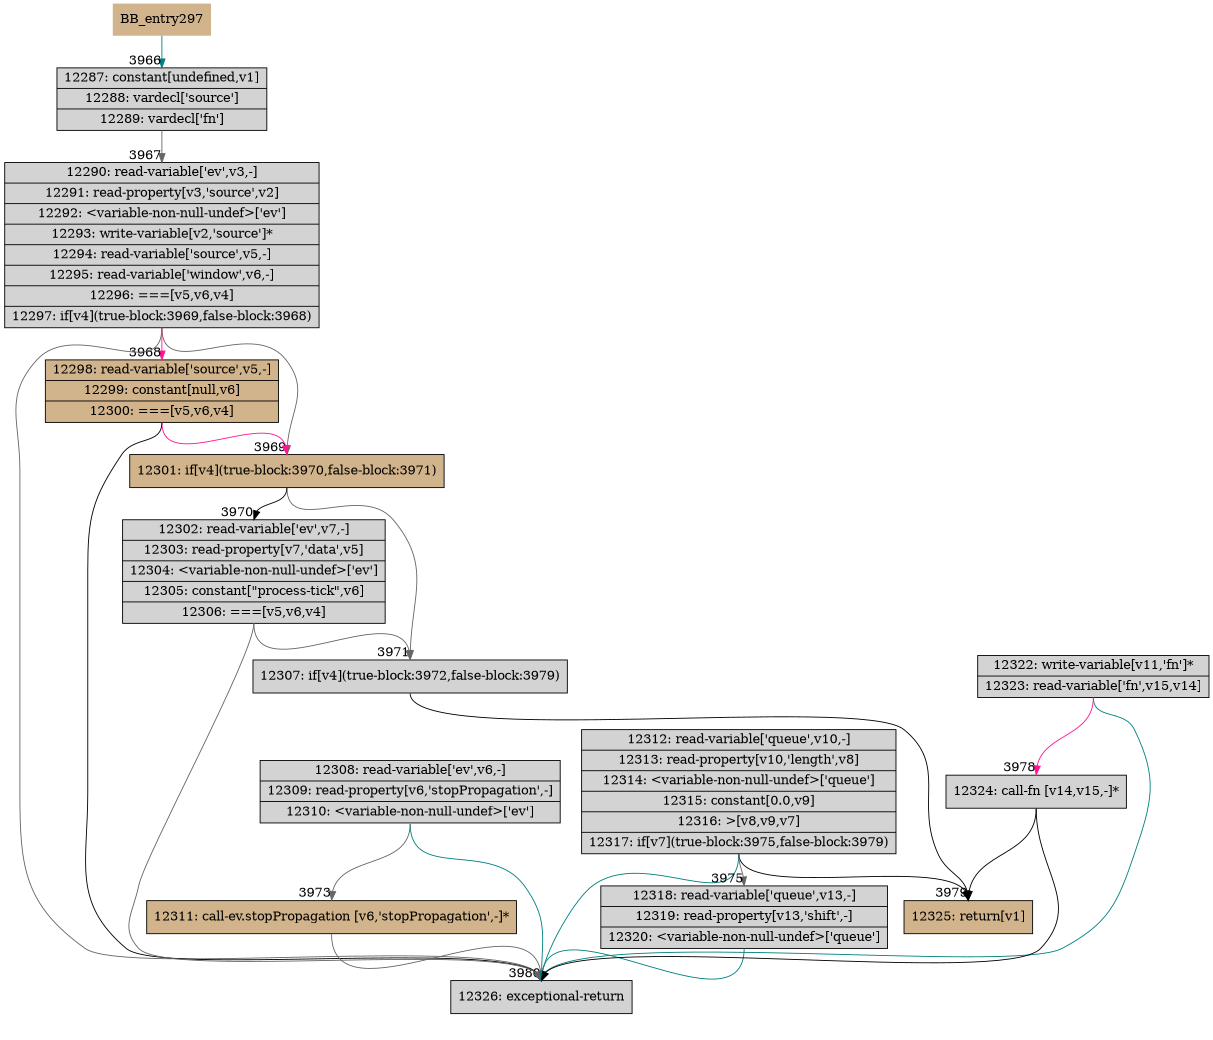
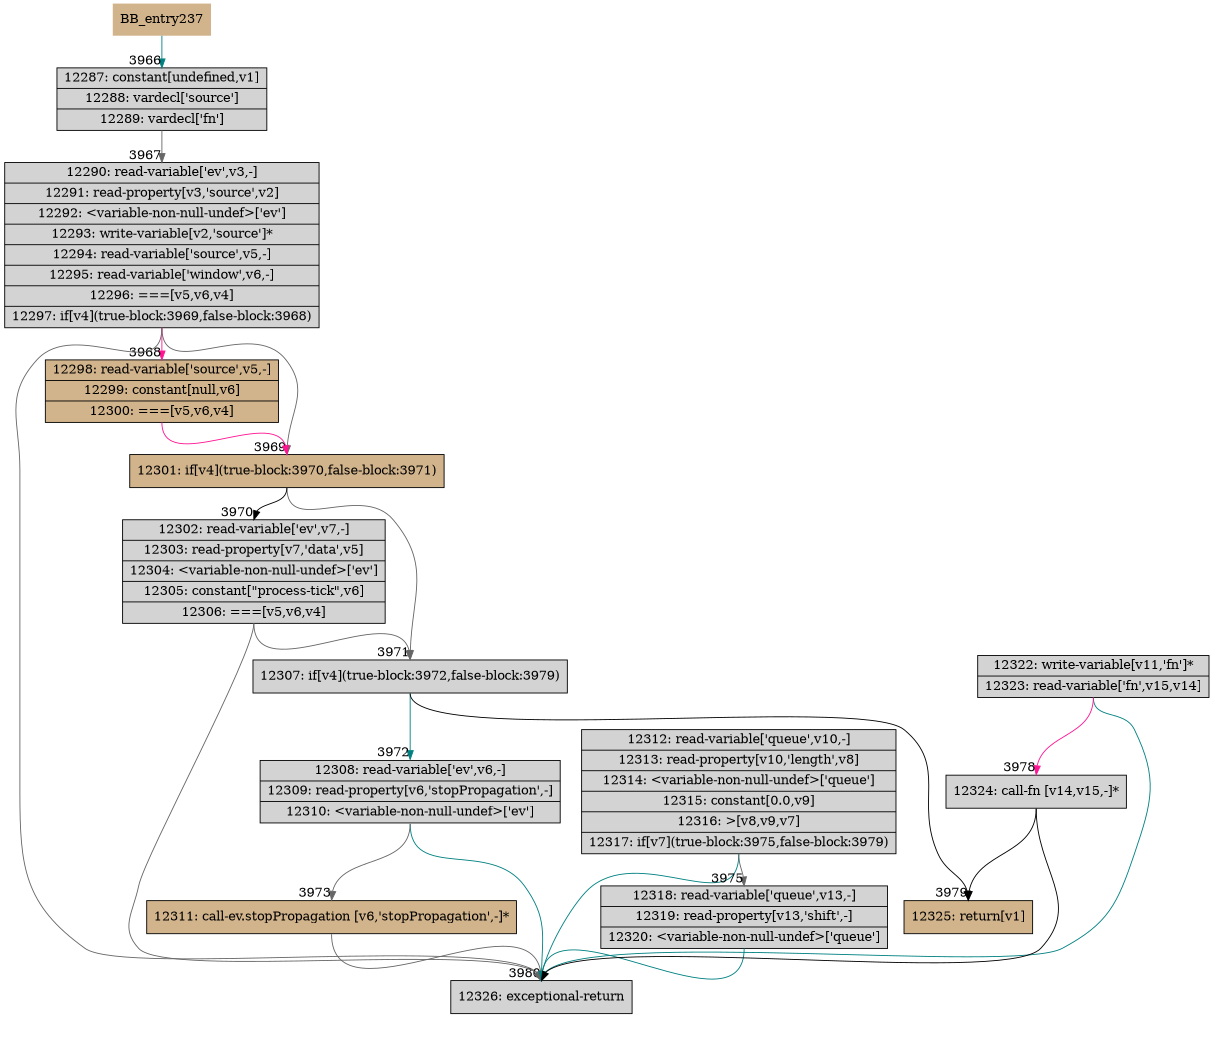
node "BB_entry297": label "BB_entry297" -> "BB_entry237"
edge "12307: if[v4](true-block:3972,false-block:3979)" -> "12308: read-variable['ev',v6,-]": added
edge "12312: read-variable['queue',v10,-]" -> "12325: return[v1]": removed
edge "12298: read-variable['source',v5,-]" -> "12326: exceptional-return": removed
